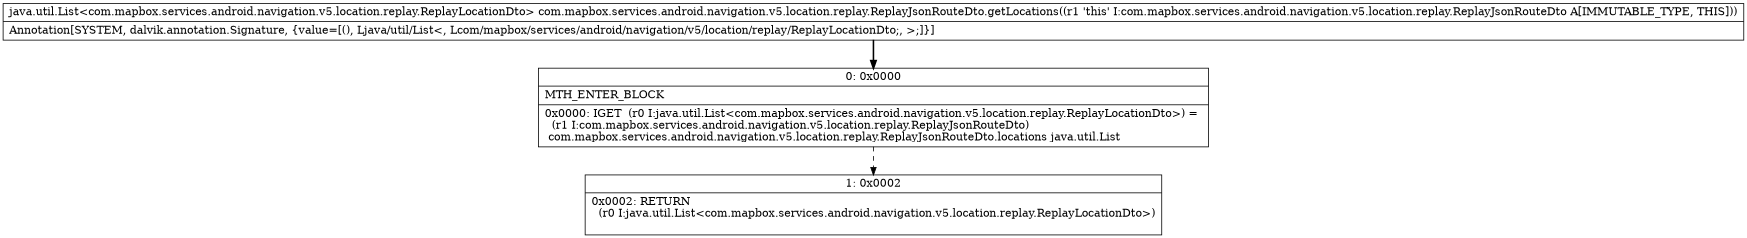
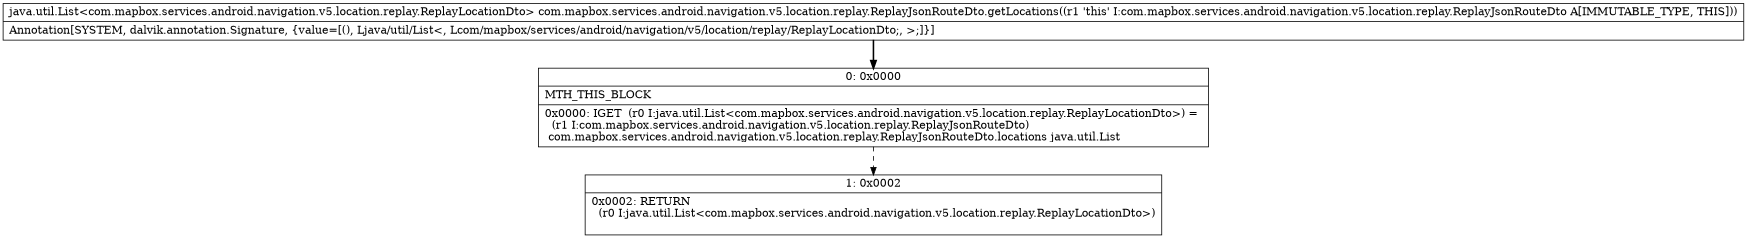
node "0: 0x0000": text "MTH_ENTER_BLOCK" -> "MTH_THIS_BLOCK"
